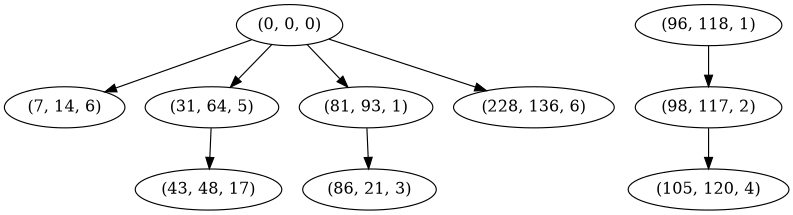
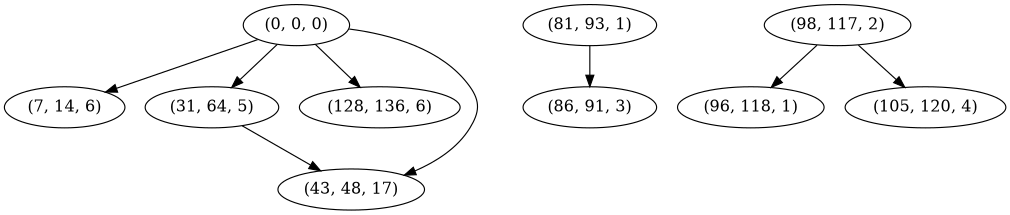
edge "(96, 118, 1)" -> "(98, 117, 2)": reversed
edge "(0, 0, 0)" -> "(81, 93, 1)": now "(0, 0, 0)" -> "(43, 48, 17)"
node "(228, 136, 6)": label "(228, 136, 6)" -> "(128, 136, 6)"
node "(86, 21, 3)": label "(86, 21, 3)" -> "(86, 91, 3)"
